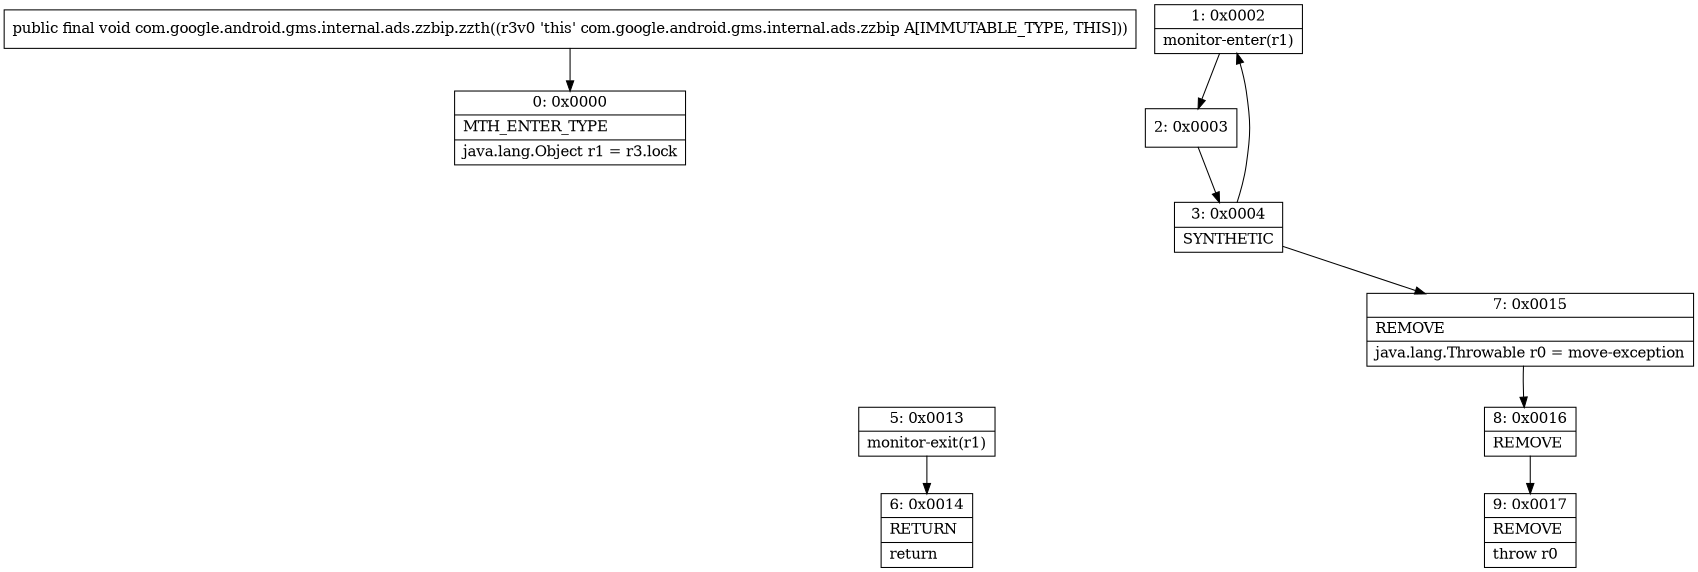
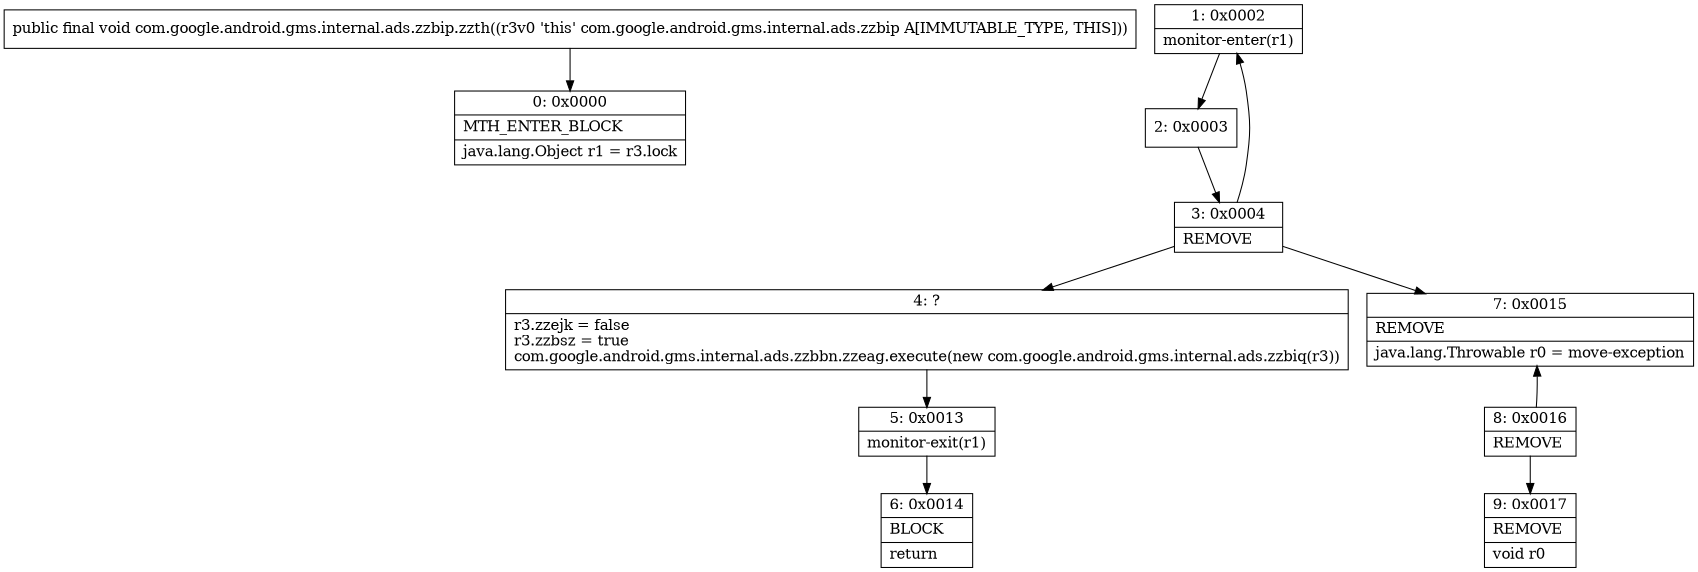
node "0: 0x0000": text "MTH_ENTER_TYPE" -> "MTH_ENTER_BLOCK"
node "3: 0x0004": text "SYNTHETIC" -> "REMOVE"
node "4: ?": added
edge "7: 0x0015" -> "8: 0x0016": reversed
node "6: 0x0014": text "RETURN" -> "BLOCK"
node "9: 0x0017": text "throw r0" -> "void r0"
